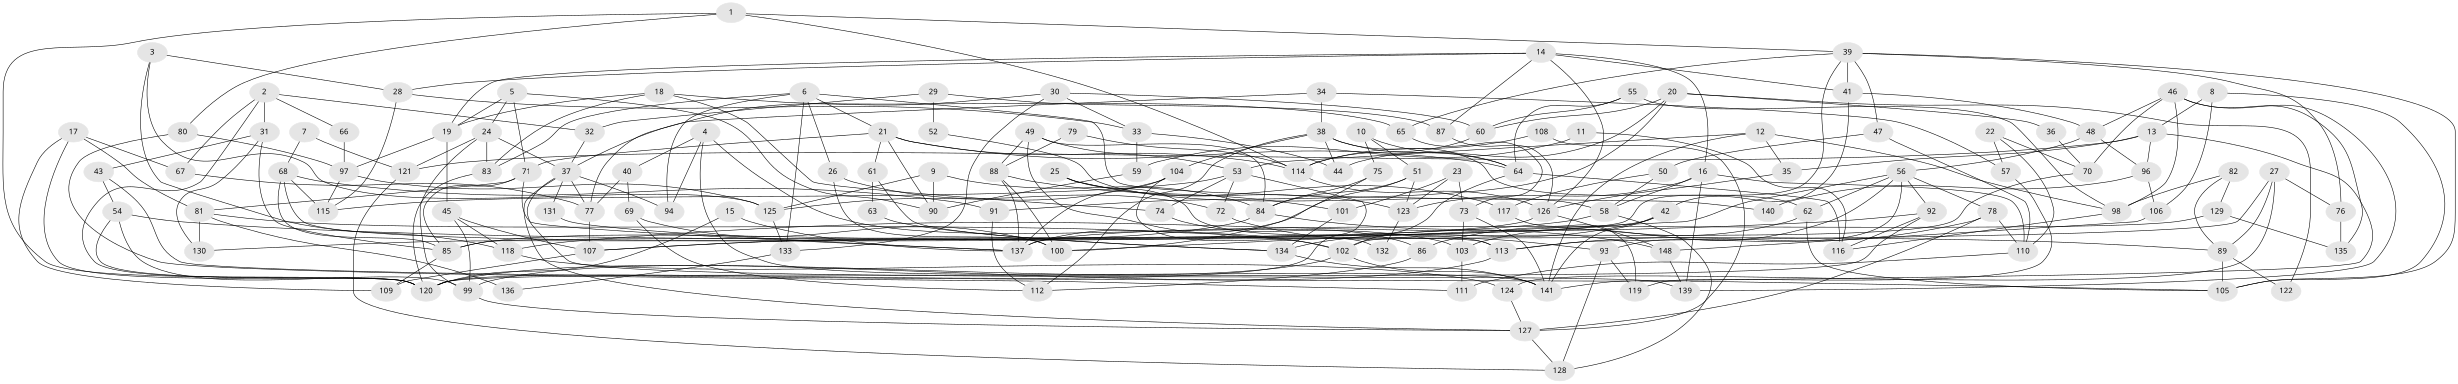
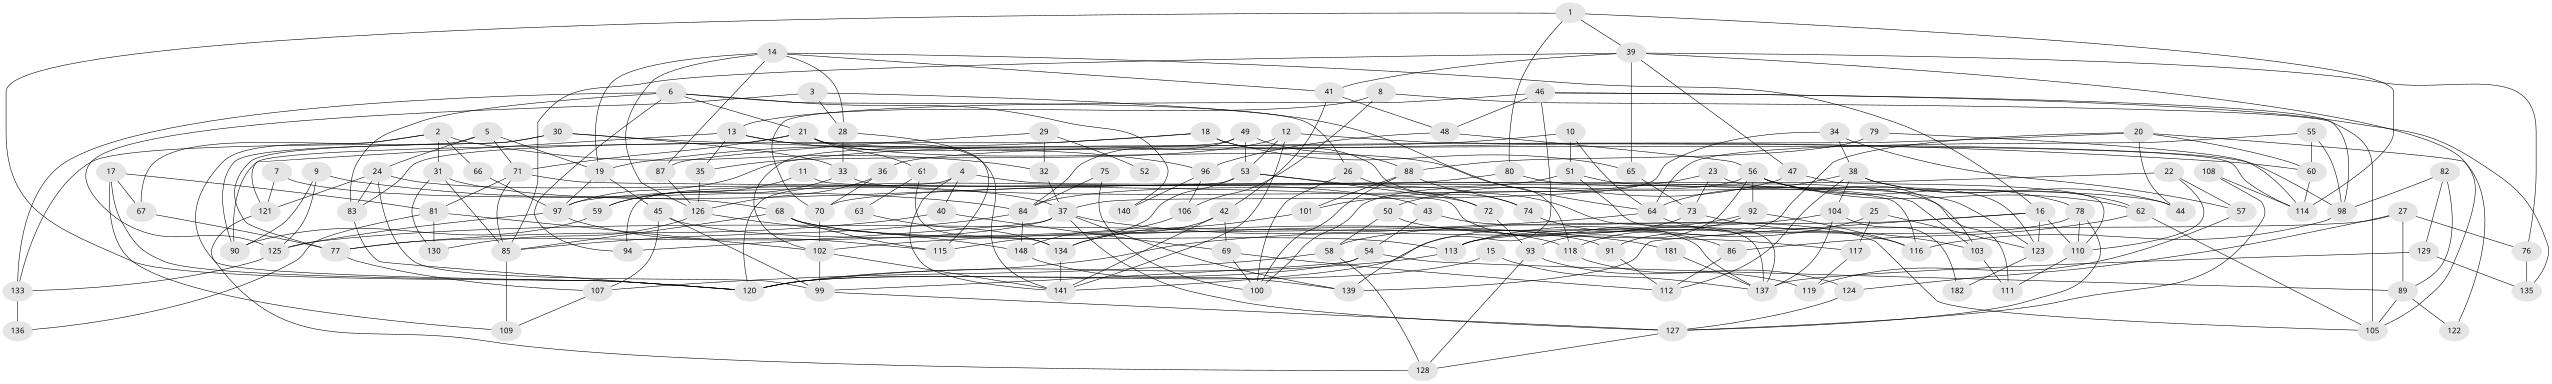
edge "10" -- "75": now "10" -- "97"
edge "52" -- "58": removed
edge "114" -- "126": now "36" -- "126"
node "131": label "131" -> "181"
edge "42" -- "107": now "42" -- "69"
node "132": label "132" -> "182"
